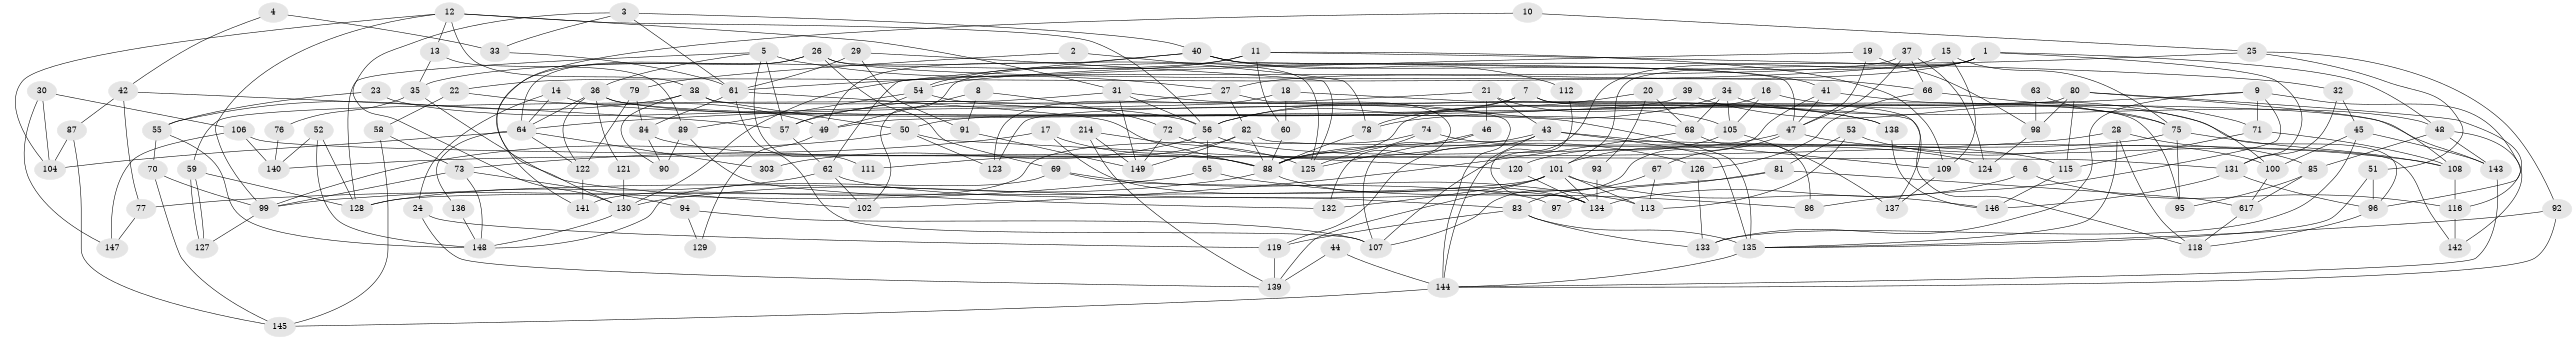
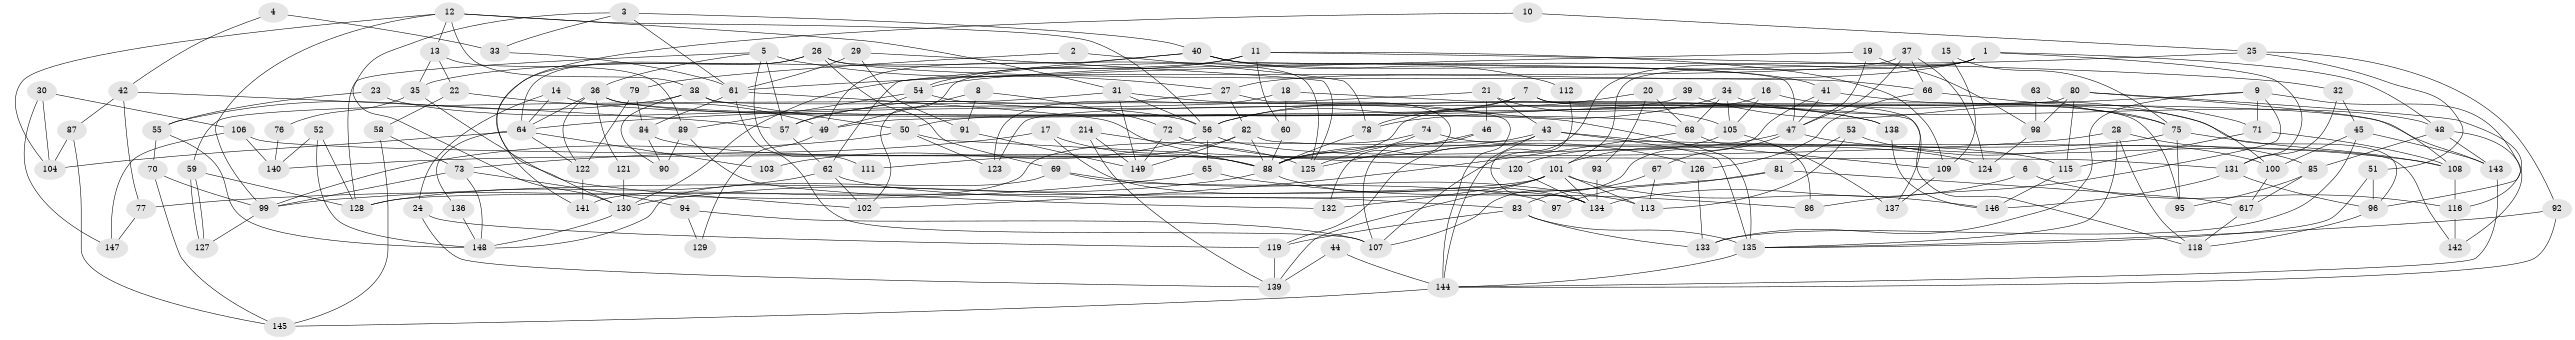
edge "15" -- "22": now "13" -- "22"
node "303": label "303" -> "103"
